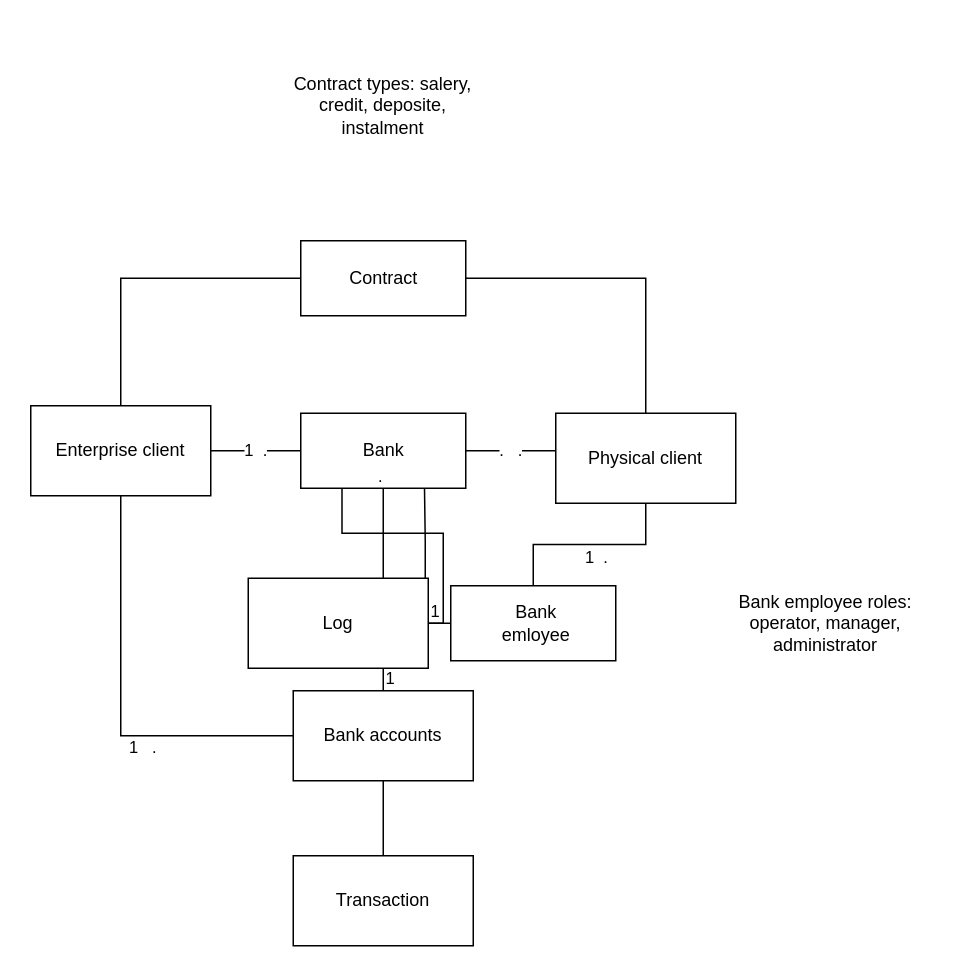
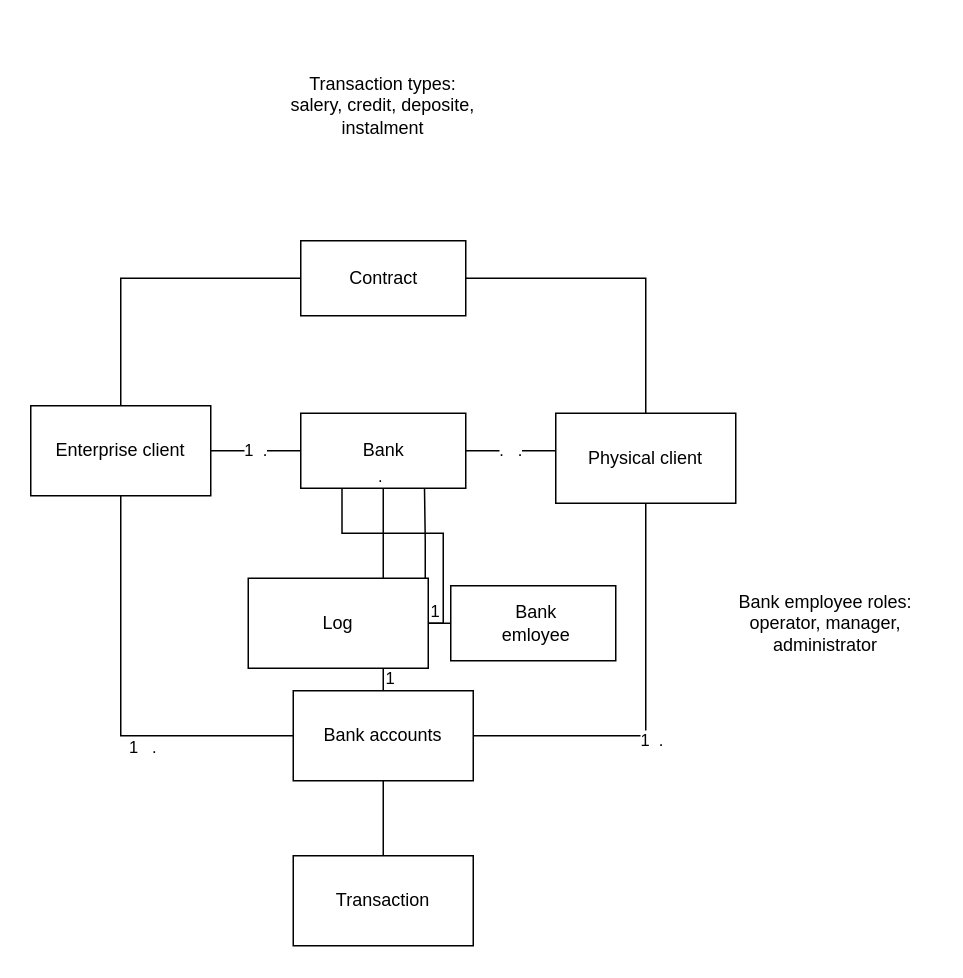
node "Contract types: salery, credit, deposite, instalment": label "Contract types: salery, credit, deposite, instalment" -> "Transaction types: salery, credit, deposite, instalment"
edge "Physical client" -- "Bank emloyee": now "Physical client" -- "Bank accounts"
